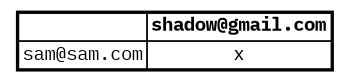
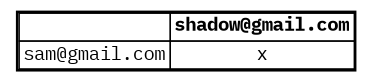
node "shadow@gmail.com": text "sam@sam.com" -> "sam@gmail.com"
